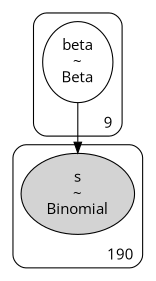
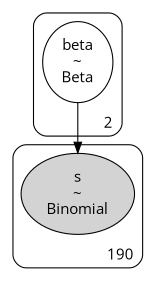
cluster "9": label "9" -> "2"
